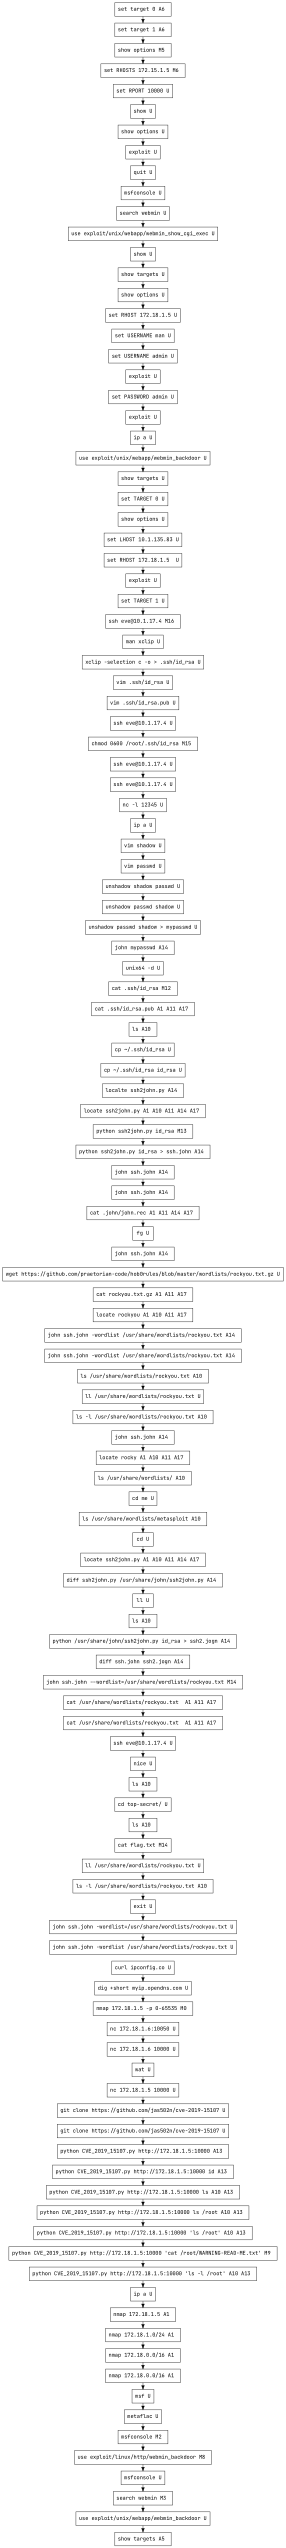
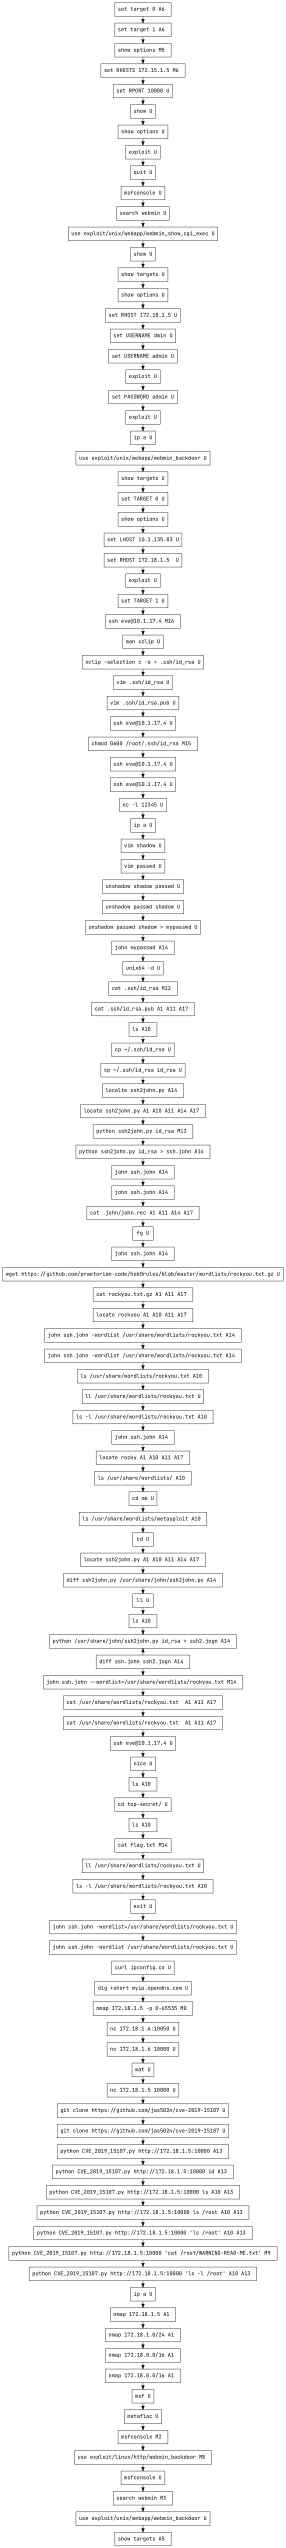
node "set USERNAME man U": label "set USERNAME man U" -> "set USERNAME dmin U"
edge "python /usr/share/john/ssh2john.py id_rsa > ssh2.jogn A14" -> "diff ssh.john ssh2.jogn A14": reversed
